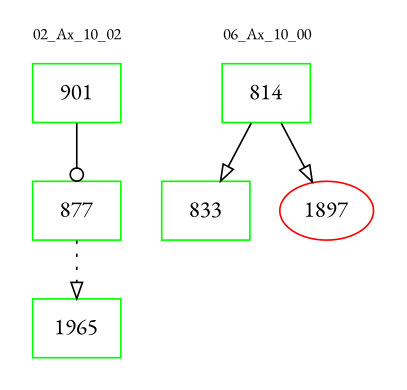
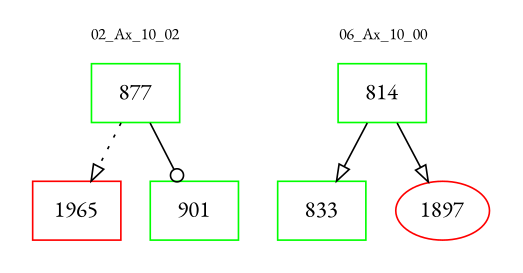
edge "901" -> "877": reversed
node "1965": color green -> red
